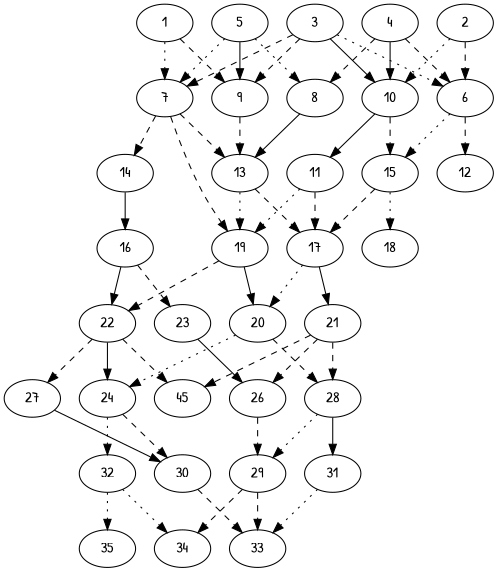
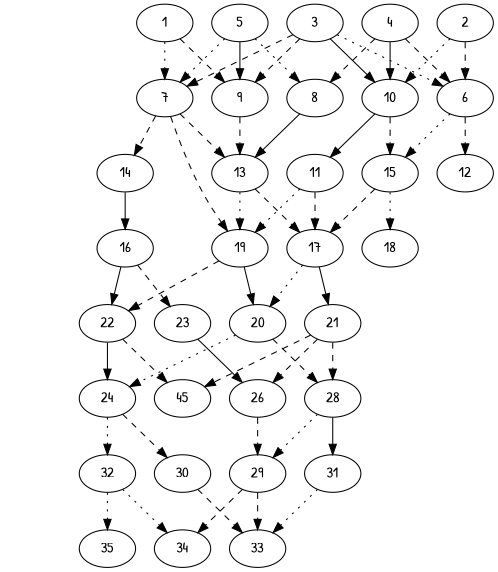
node "27": removed
